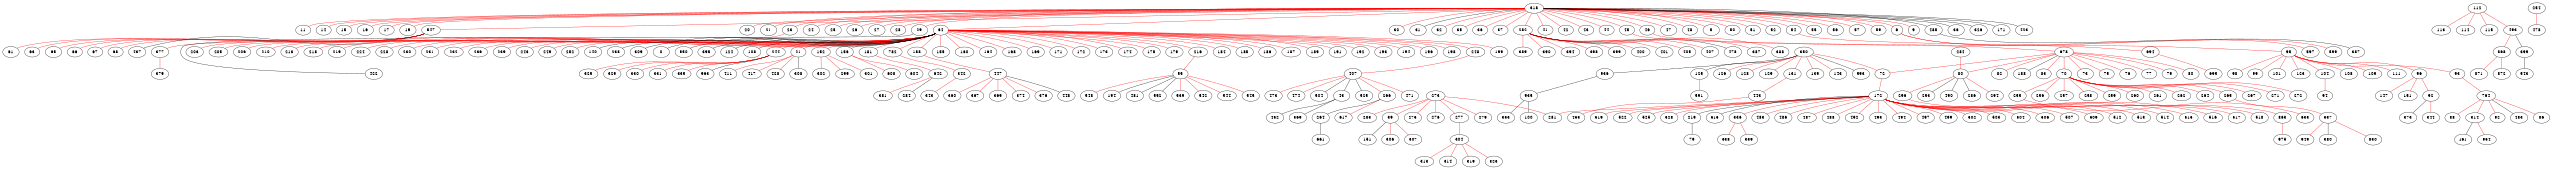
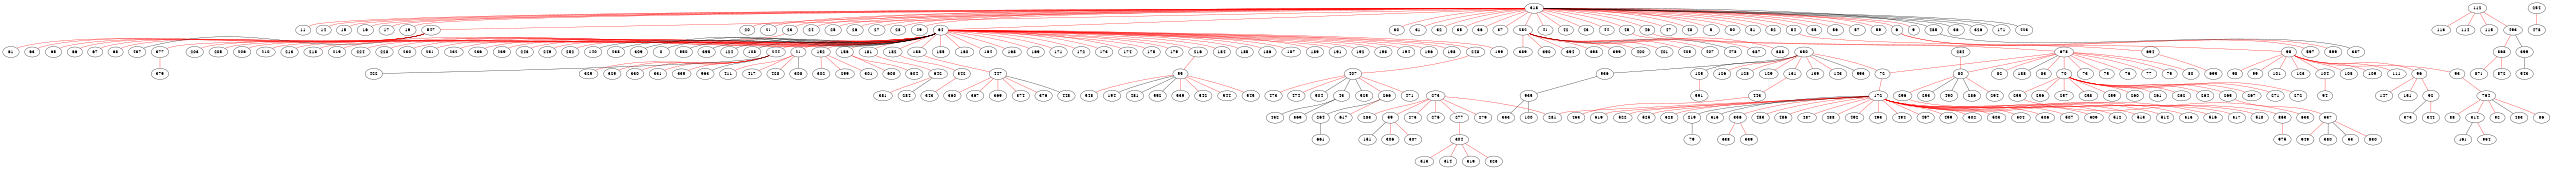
edge "318" -- "31": color black -> red
edge "29" -- "422": now "244" -- "422"
node "782": label "782" -> "182"
node "53": added
